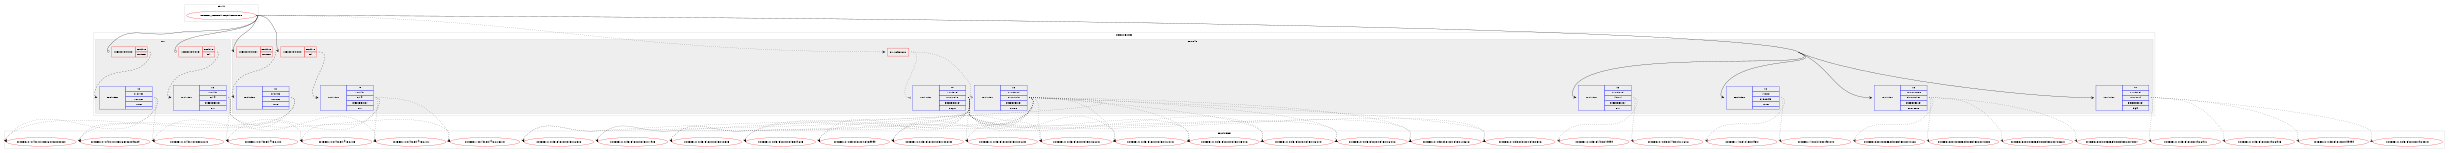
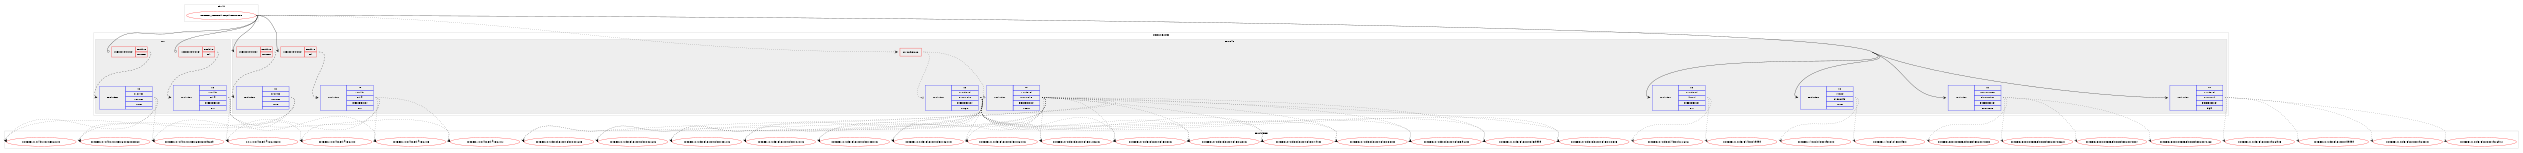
node "portage://x11-libs/gtk+-2.24.32-r1": label "portage://x11-libs/gtk+-2.24.32-r1" -> "sys://x11-libs/gtk+-2.24.32-r1"
node "portage://sys-devel/automake-1.13.4-r2": added
